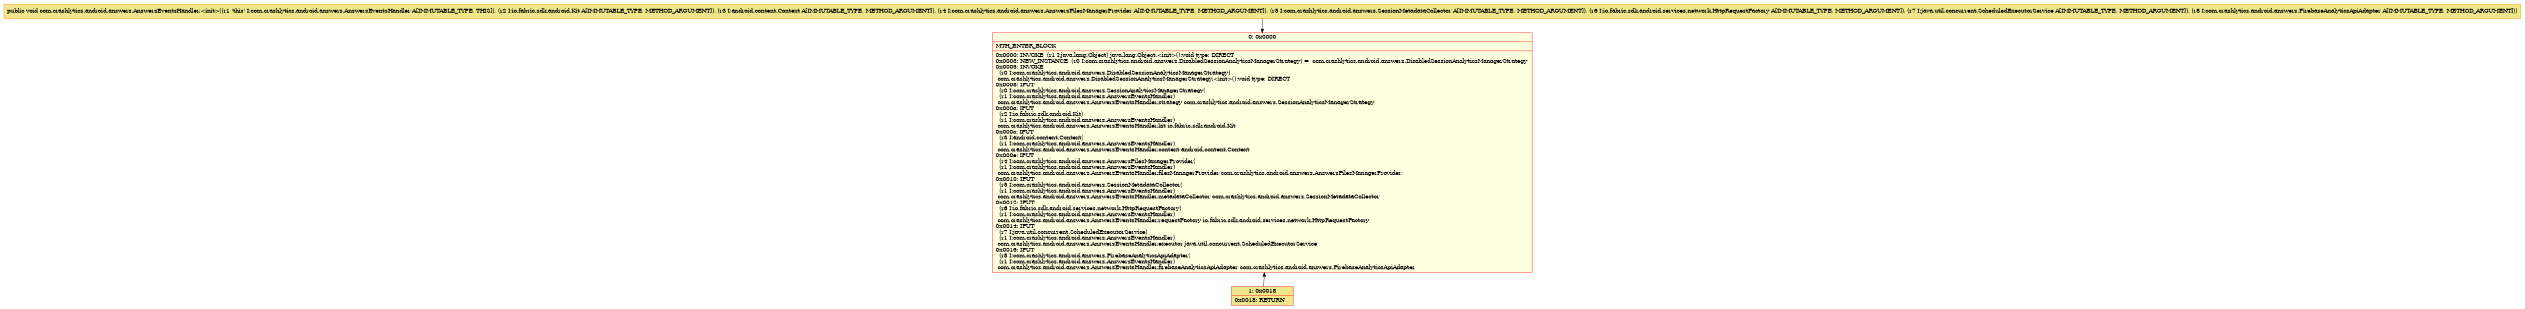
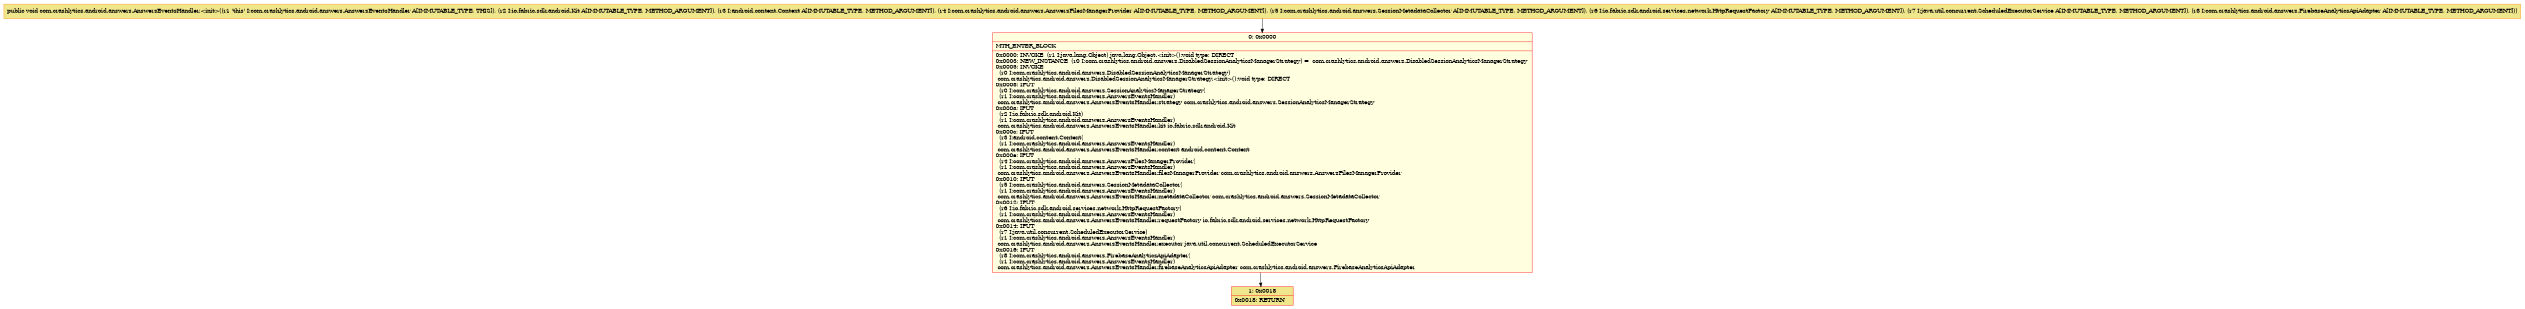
edge "1: 0x0018" -> "0: 0x0000": reversed
